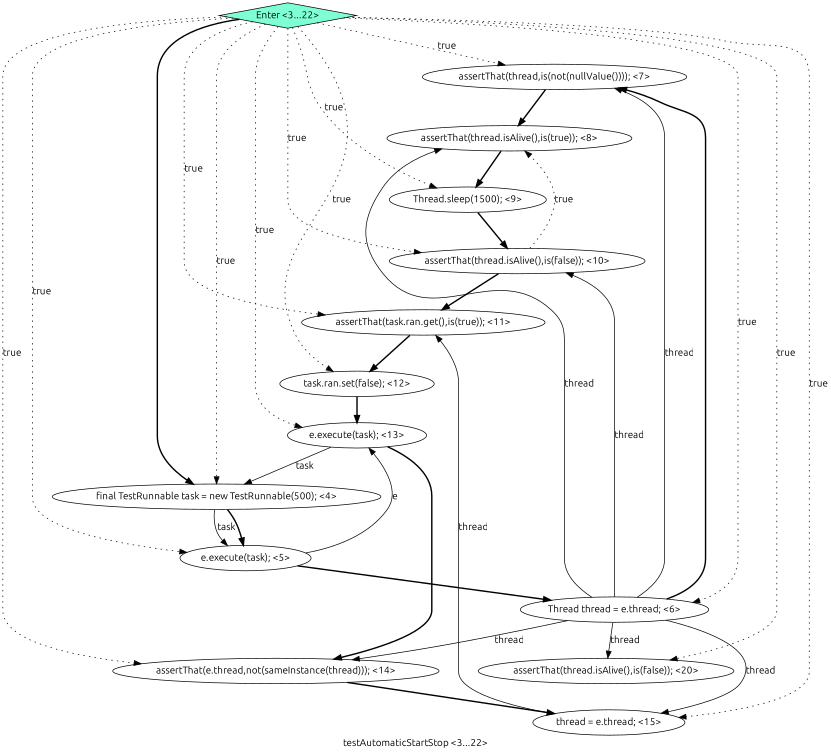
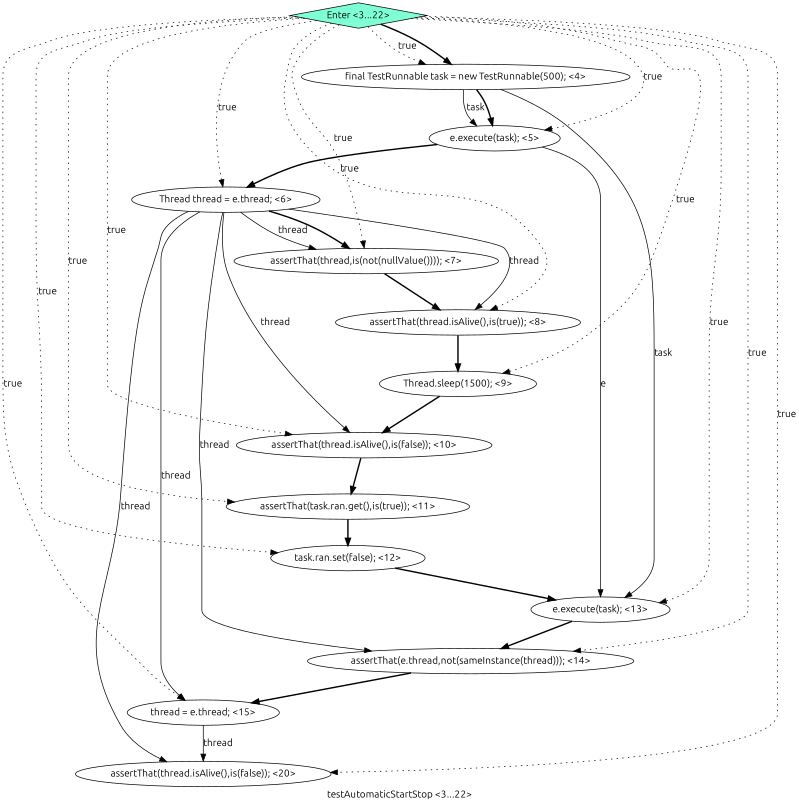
edge "assertThat(thread.isAlive(),is(false)); <10>" -> "assertThat(thread.isAlive(),is(true)); <8>": now "Enter <3...22>" -> "assertThat(thread.isAlive(),is(true)); <8>"
edge "e.execute(task); <13>" -> "final TestRunnable task = new TestRunnable(500); <4>": reversed
edge "thread = e.thread; <15>" -> "assertThat(task.ran.get(),is(true)); <11>": now "thread = e.thread; <15>" -> "assertThat(thread.isAlive(),is(false)); <20>"
